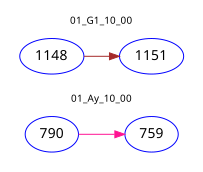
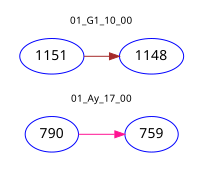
edge "1148" -> "1151": reversed
cluster "01_Ay_10_00": label "01_Ay_10_00" -> "01_Ay_17_00"
